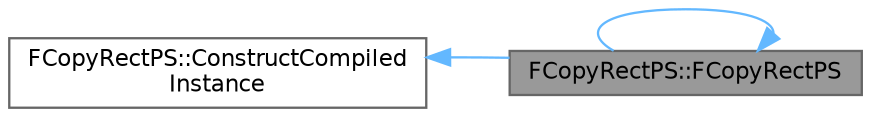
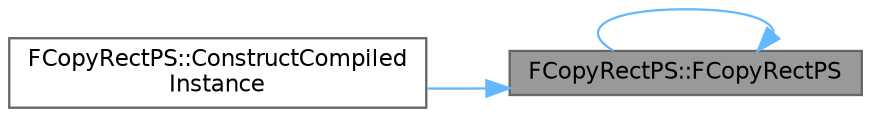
edge "FCopyRectPS::FCopyRectPS" -> "FCopyRectPS::ConstructCompiled Instance": reversed
